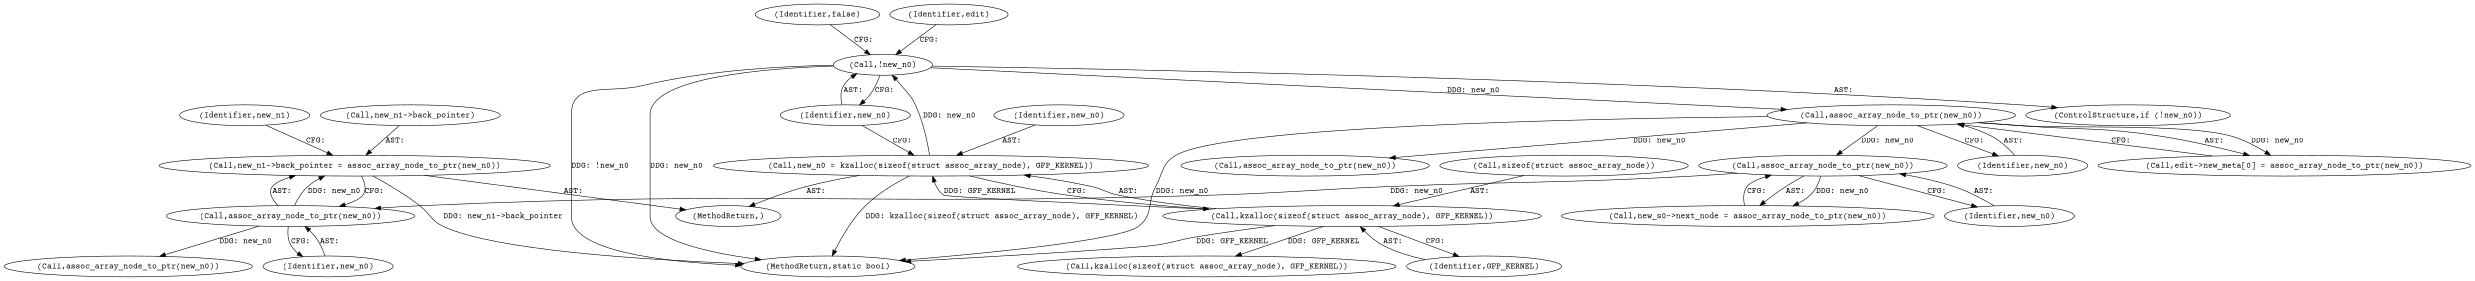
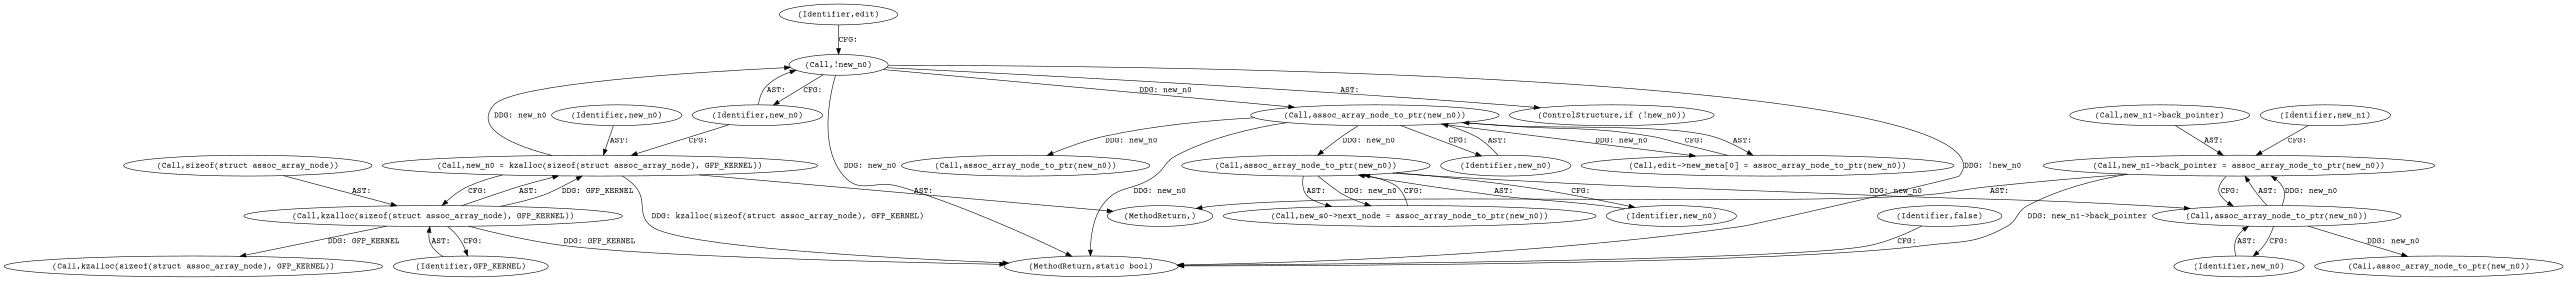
edge "(Identifier,false)" -> "(Call,!new_n0)": now "(Identifier,false)" -> "(MethodReturn,static bool)"
